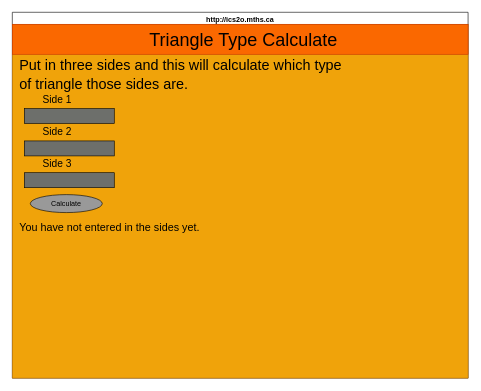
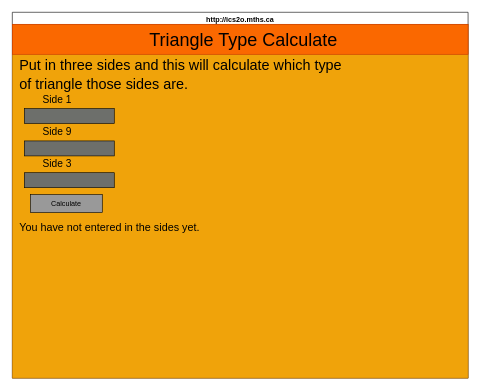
node "Side 2": label "Side 2" -> "Side 9"
node "Calculate": shape ellipse -> rectangle
